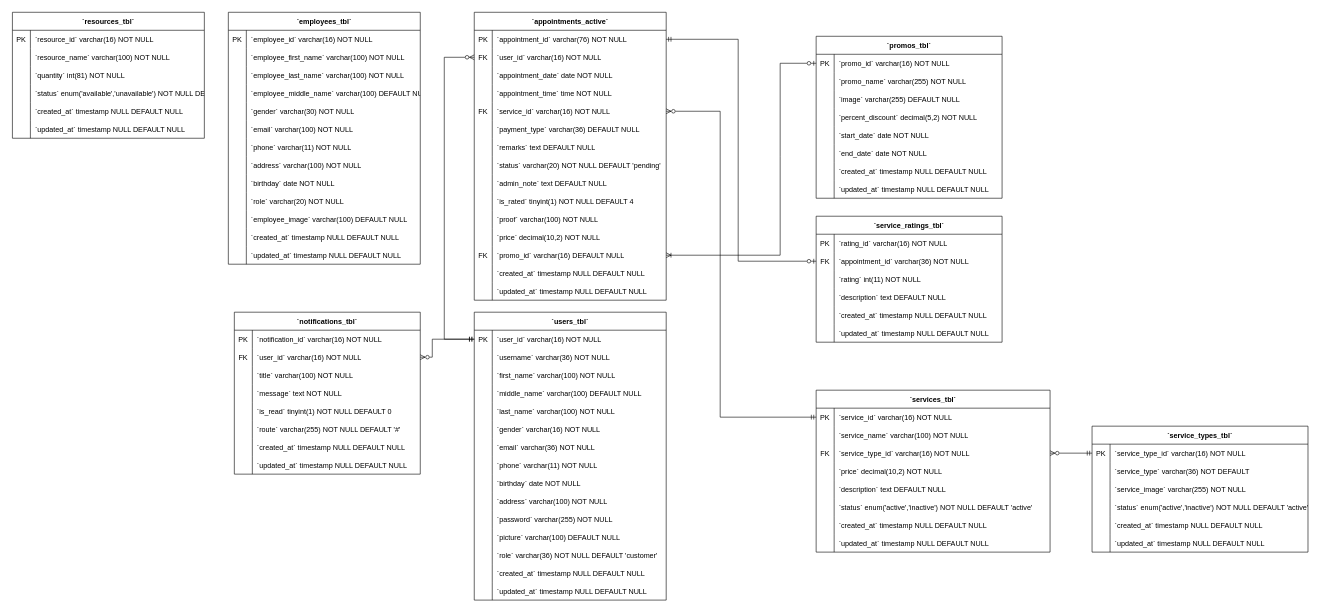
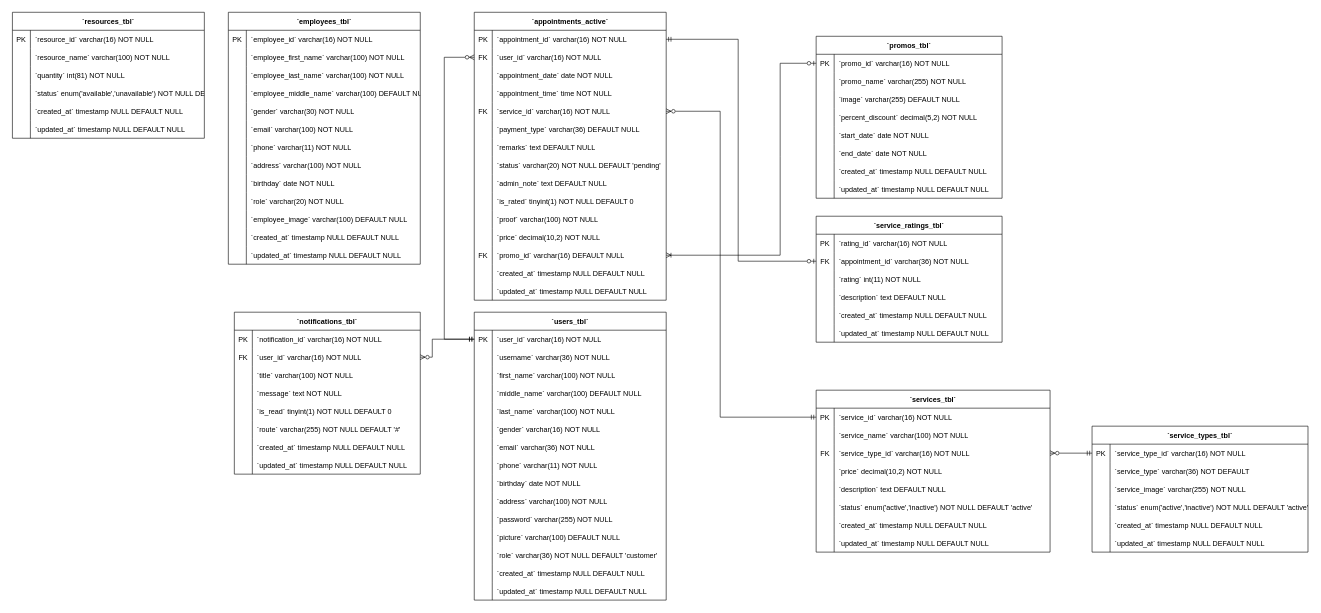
node "`appointment_id` varchar(76) NOT NULL": label "`appointment_id` varchar(76) NOT NULL" -> "`appointment_id` varchar(16) NOT NULL"
node "`is_rated` tinyint(1) NOT NULL DEFAULT 4": label "`is_rated` tinyint(1) NOT NULL DEFAULT 4" -> "`is_rated` tinyint(1) NOT NULL DEFAULT 0"
